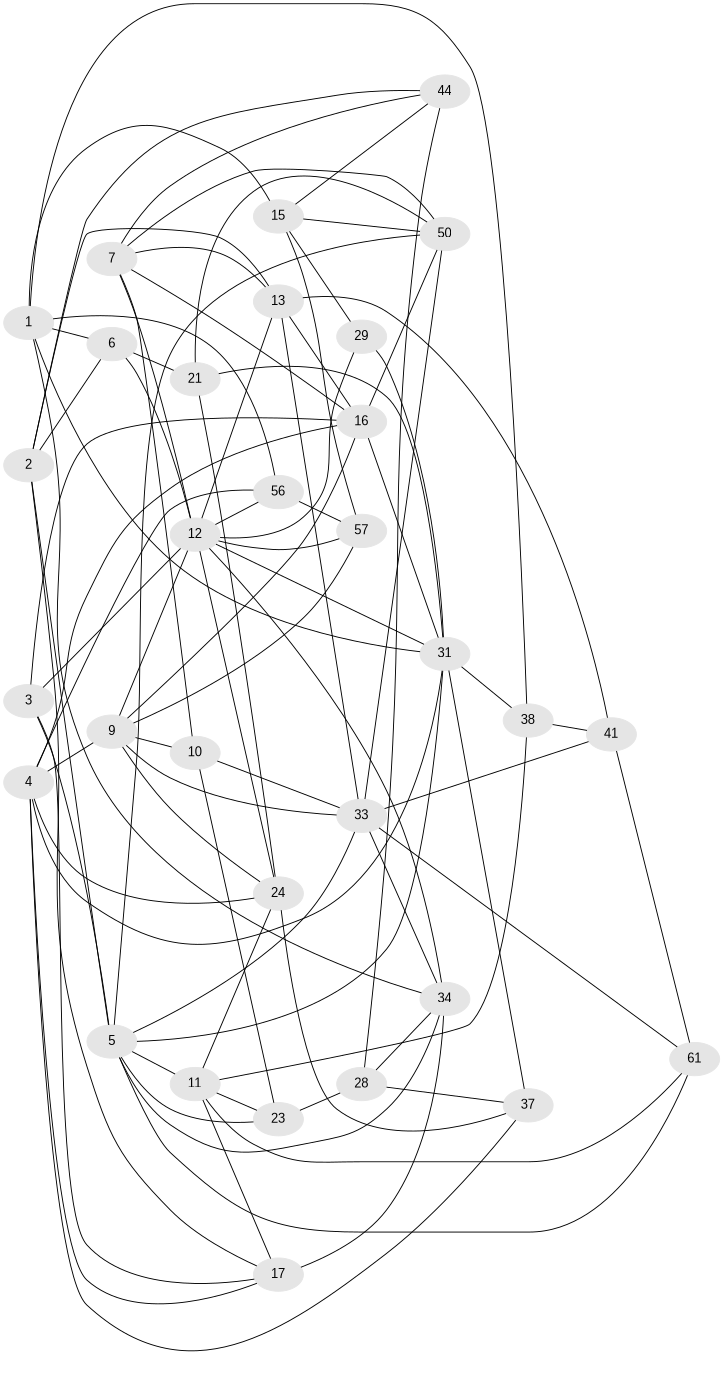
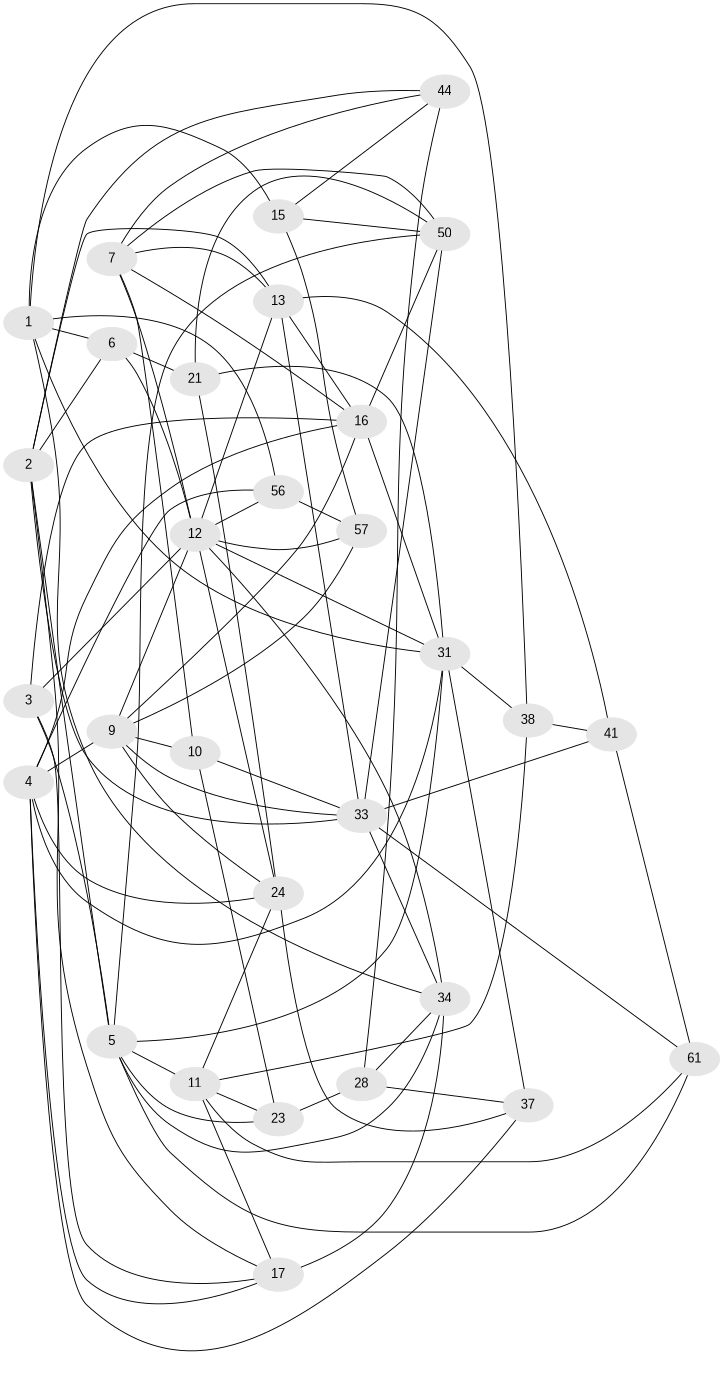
node "29": removed
edge "33" -- "5": now "33" -- "2"
